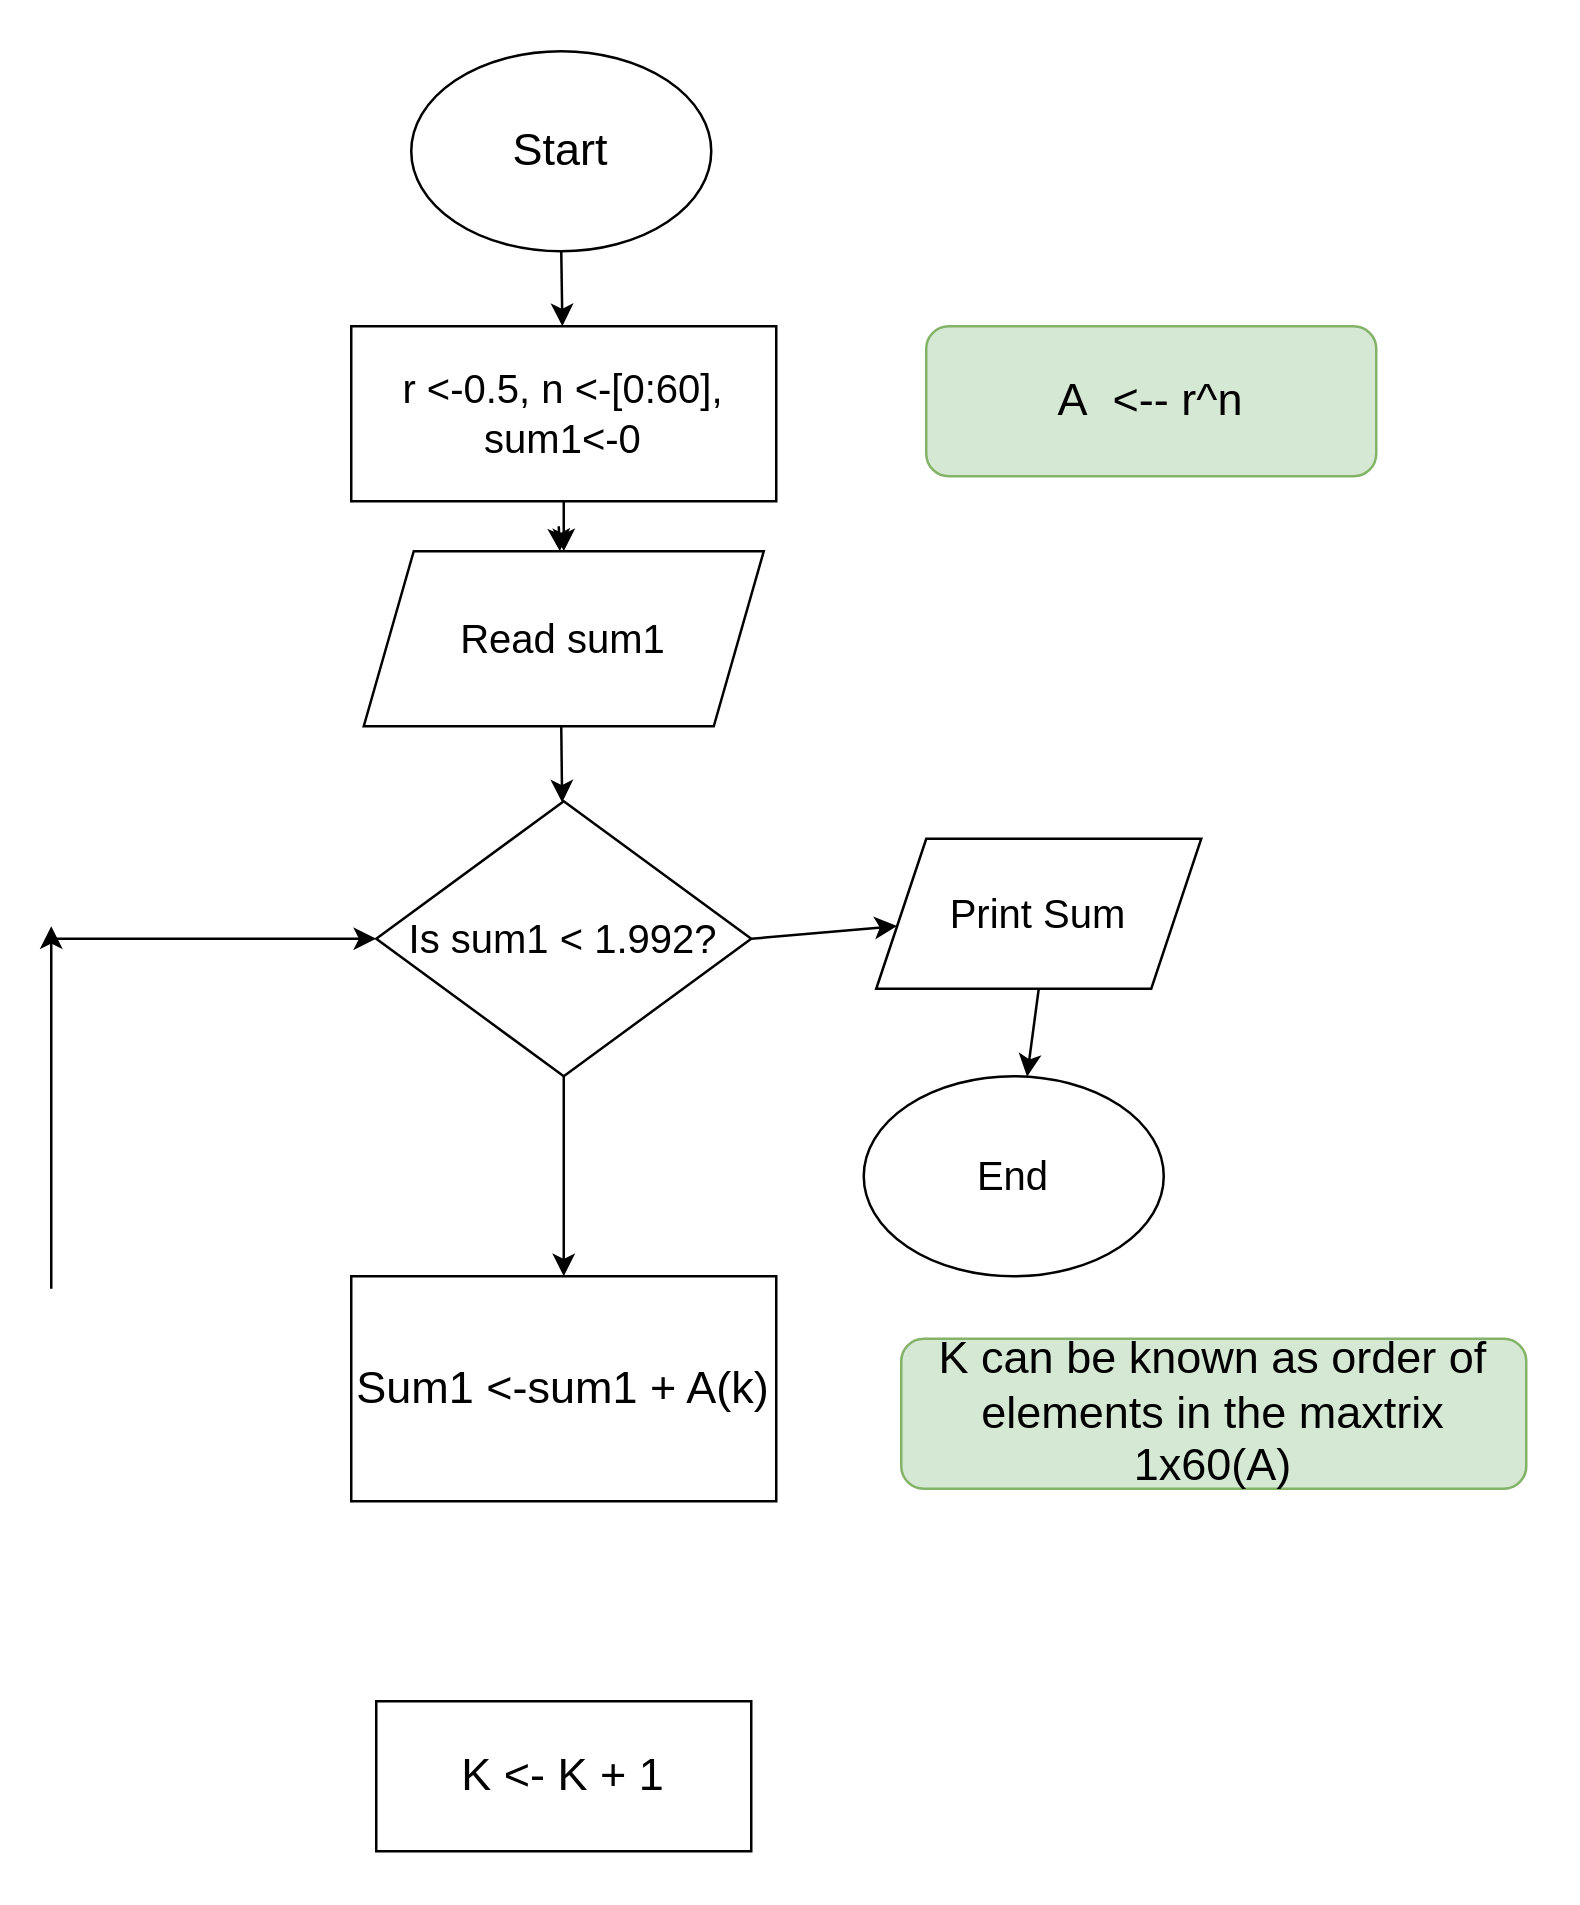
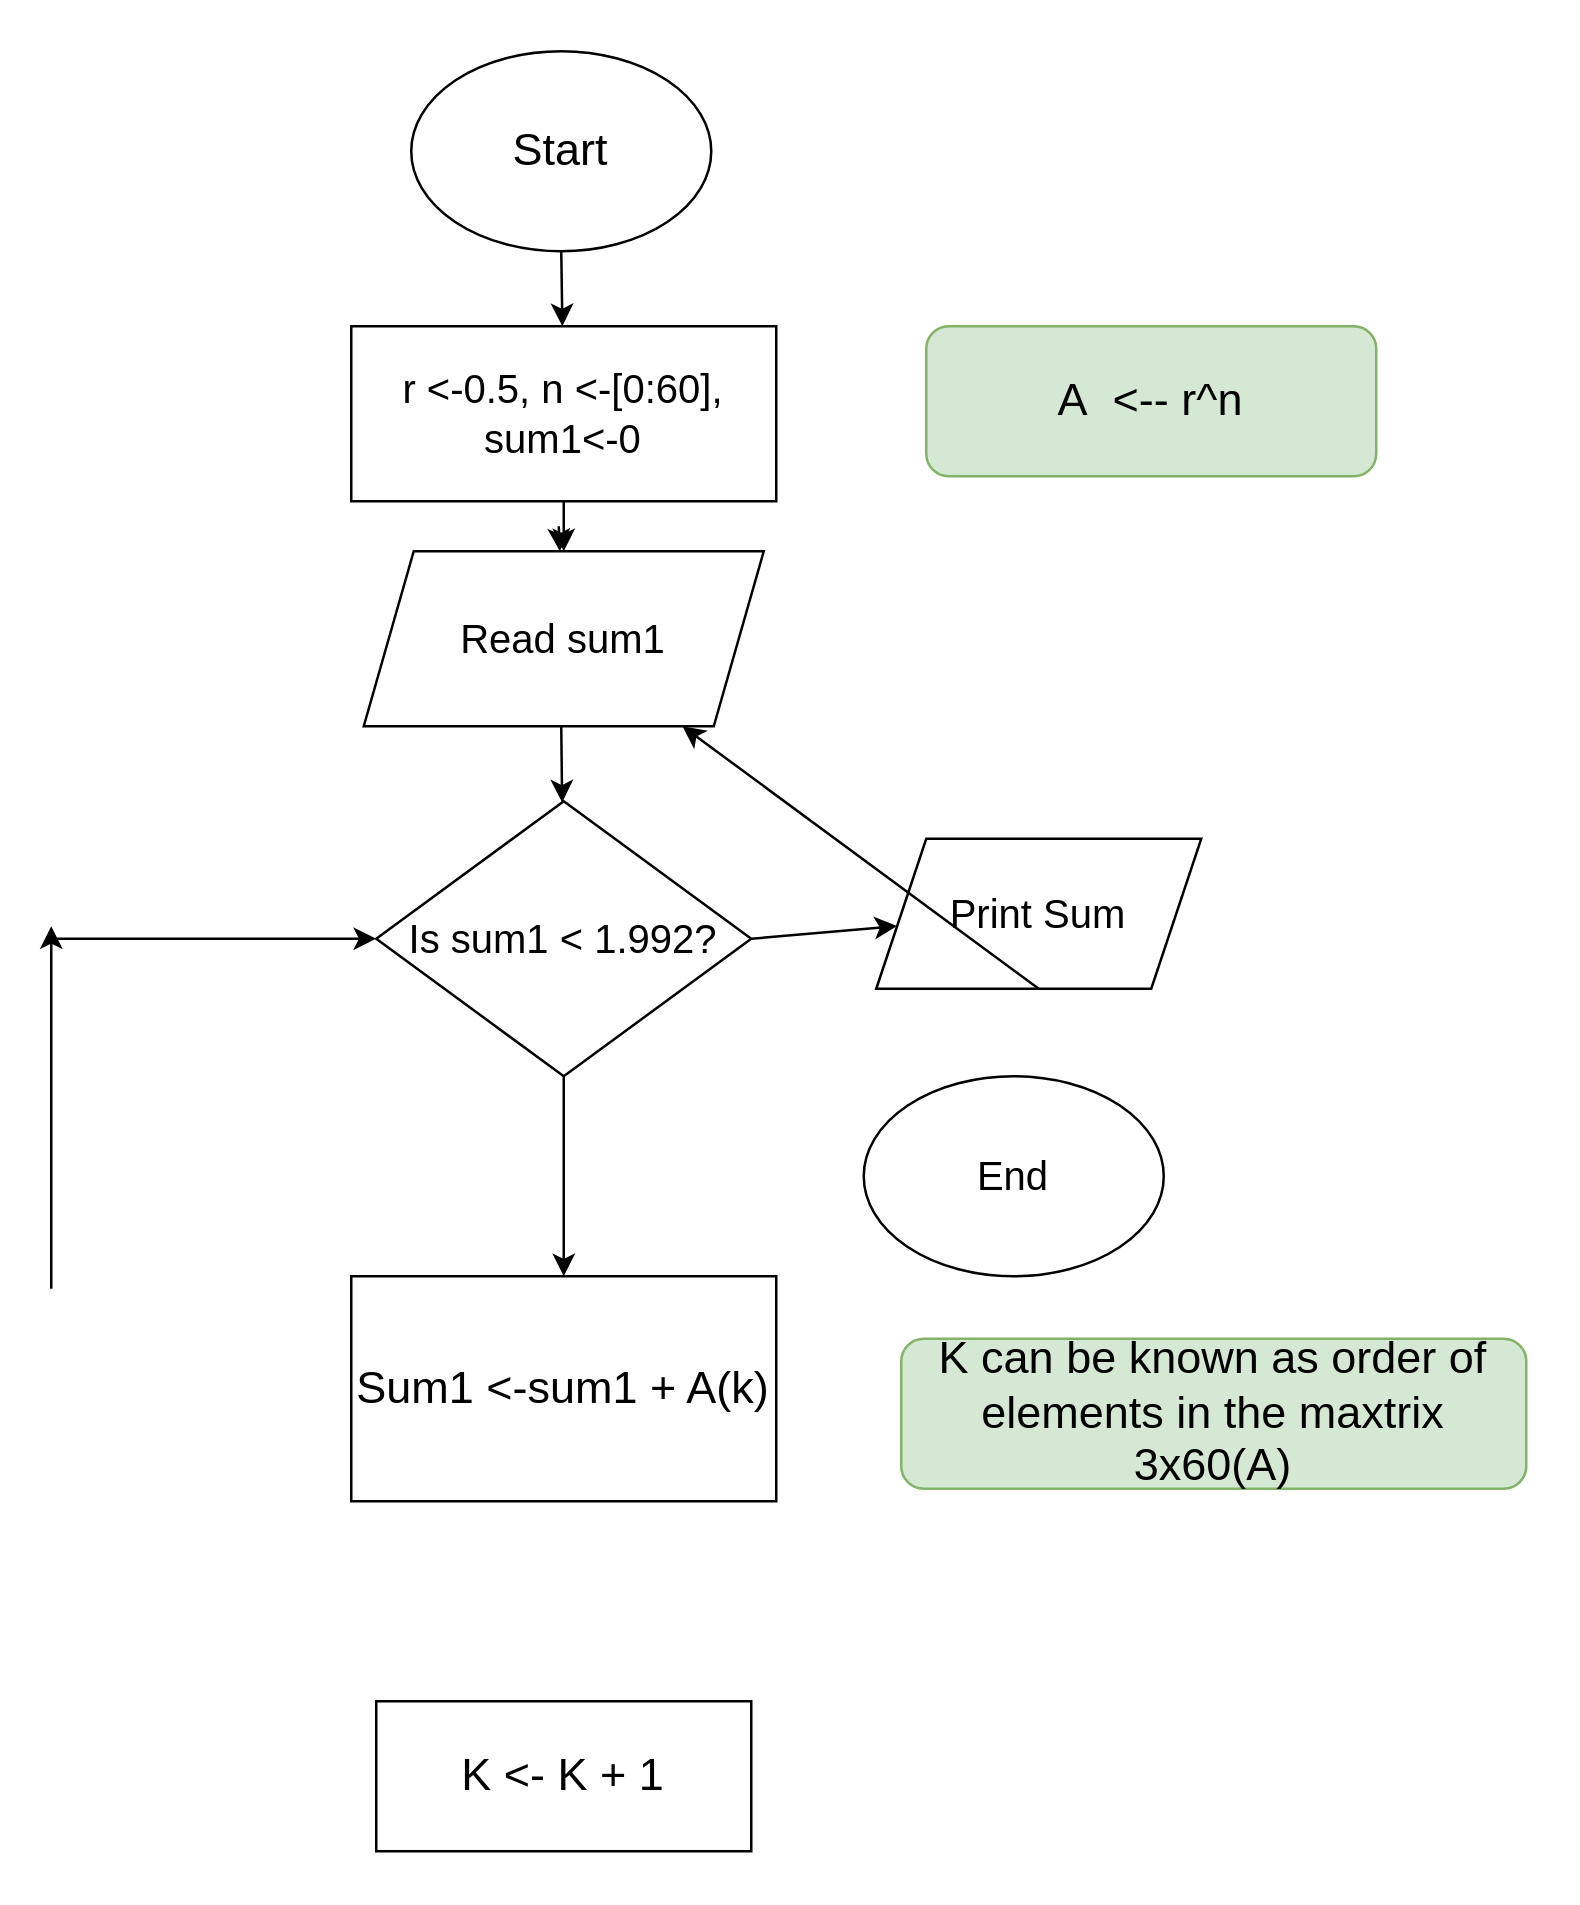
edge "Print Sum" -> "End": now "Print Sum" -> "Read sum1"
node "K can be known as order of elements in the maxtrix 1x60(A)": label "K can be known as order of elements in the maxtrix 1x60(A)" -> "K can be known as order of elements in the maxtrix 3x60(A)"
